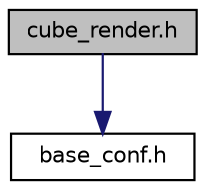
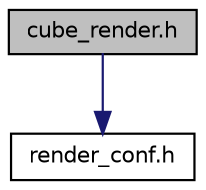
node "base_conf.h": label "base_conf.h" -> "render_conf.h"
